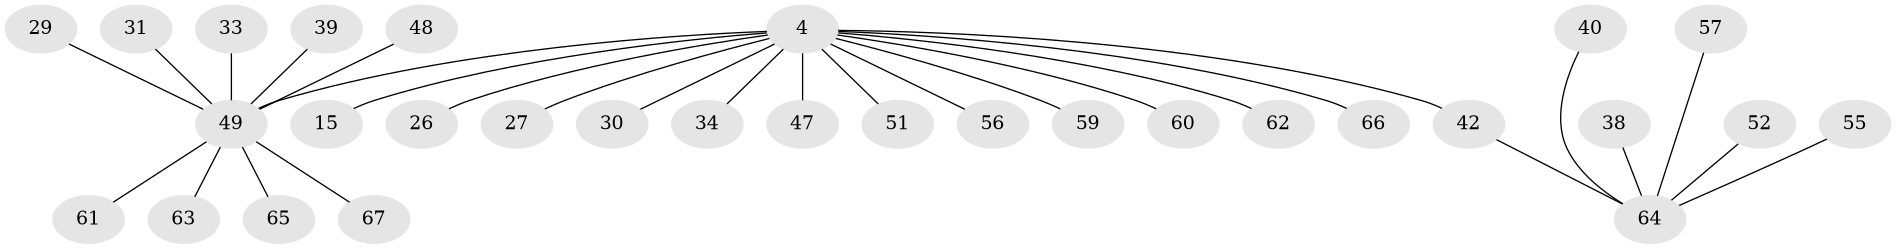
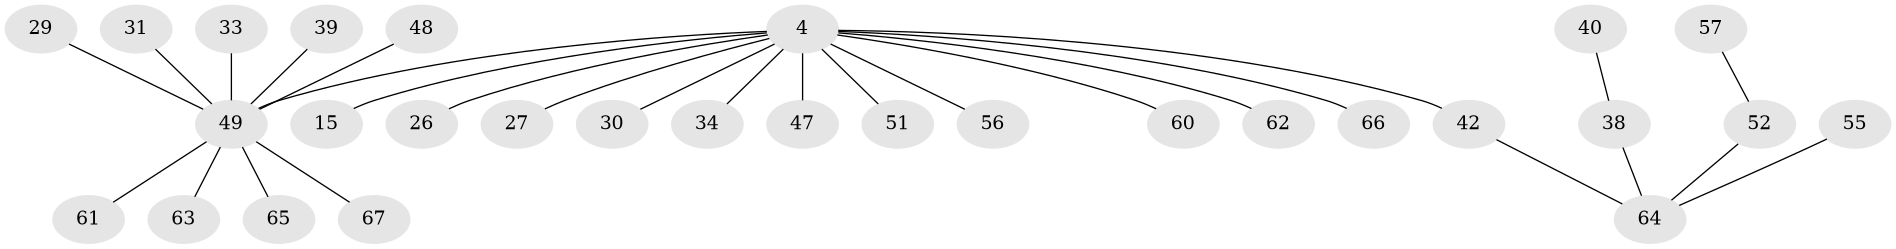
node "59": removed
edge "57" -- "64": now "57" -- "52"
edge "40" -- "64": now "40" -- "38"
